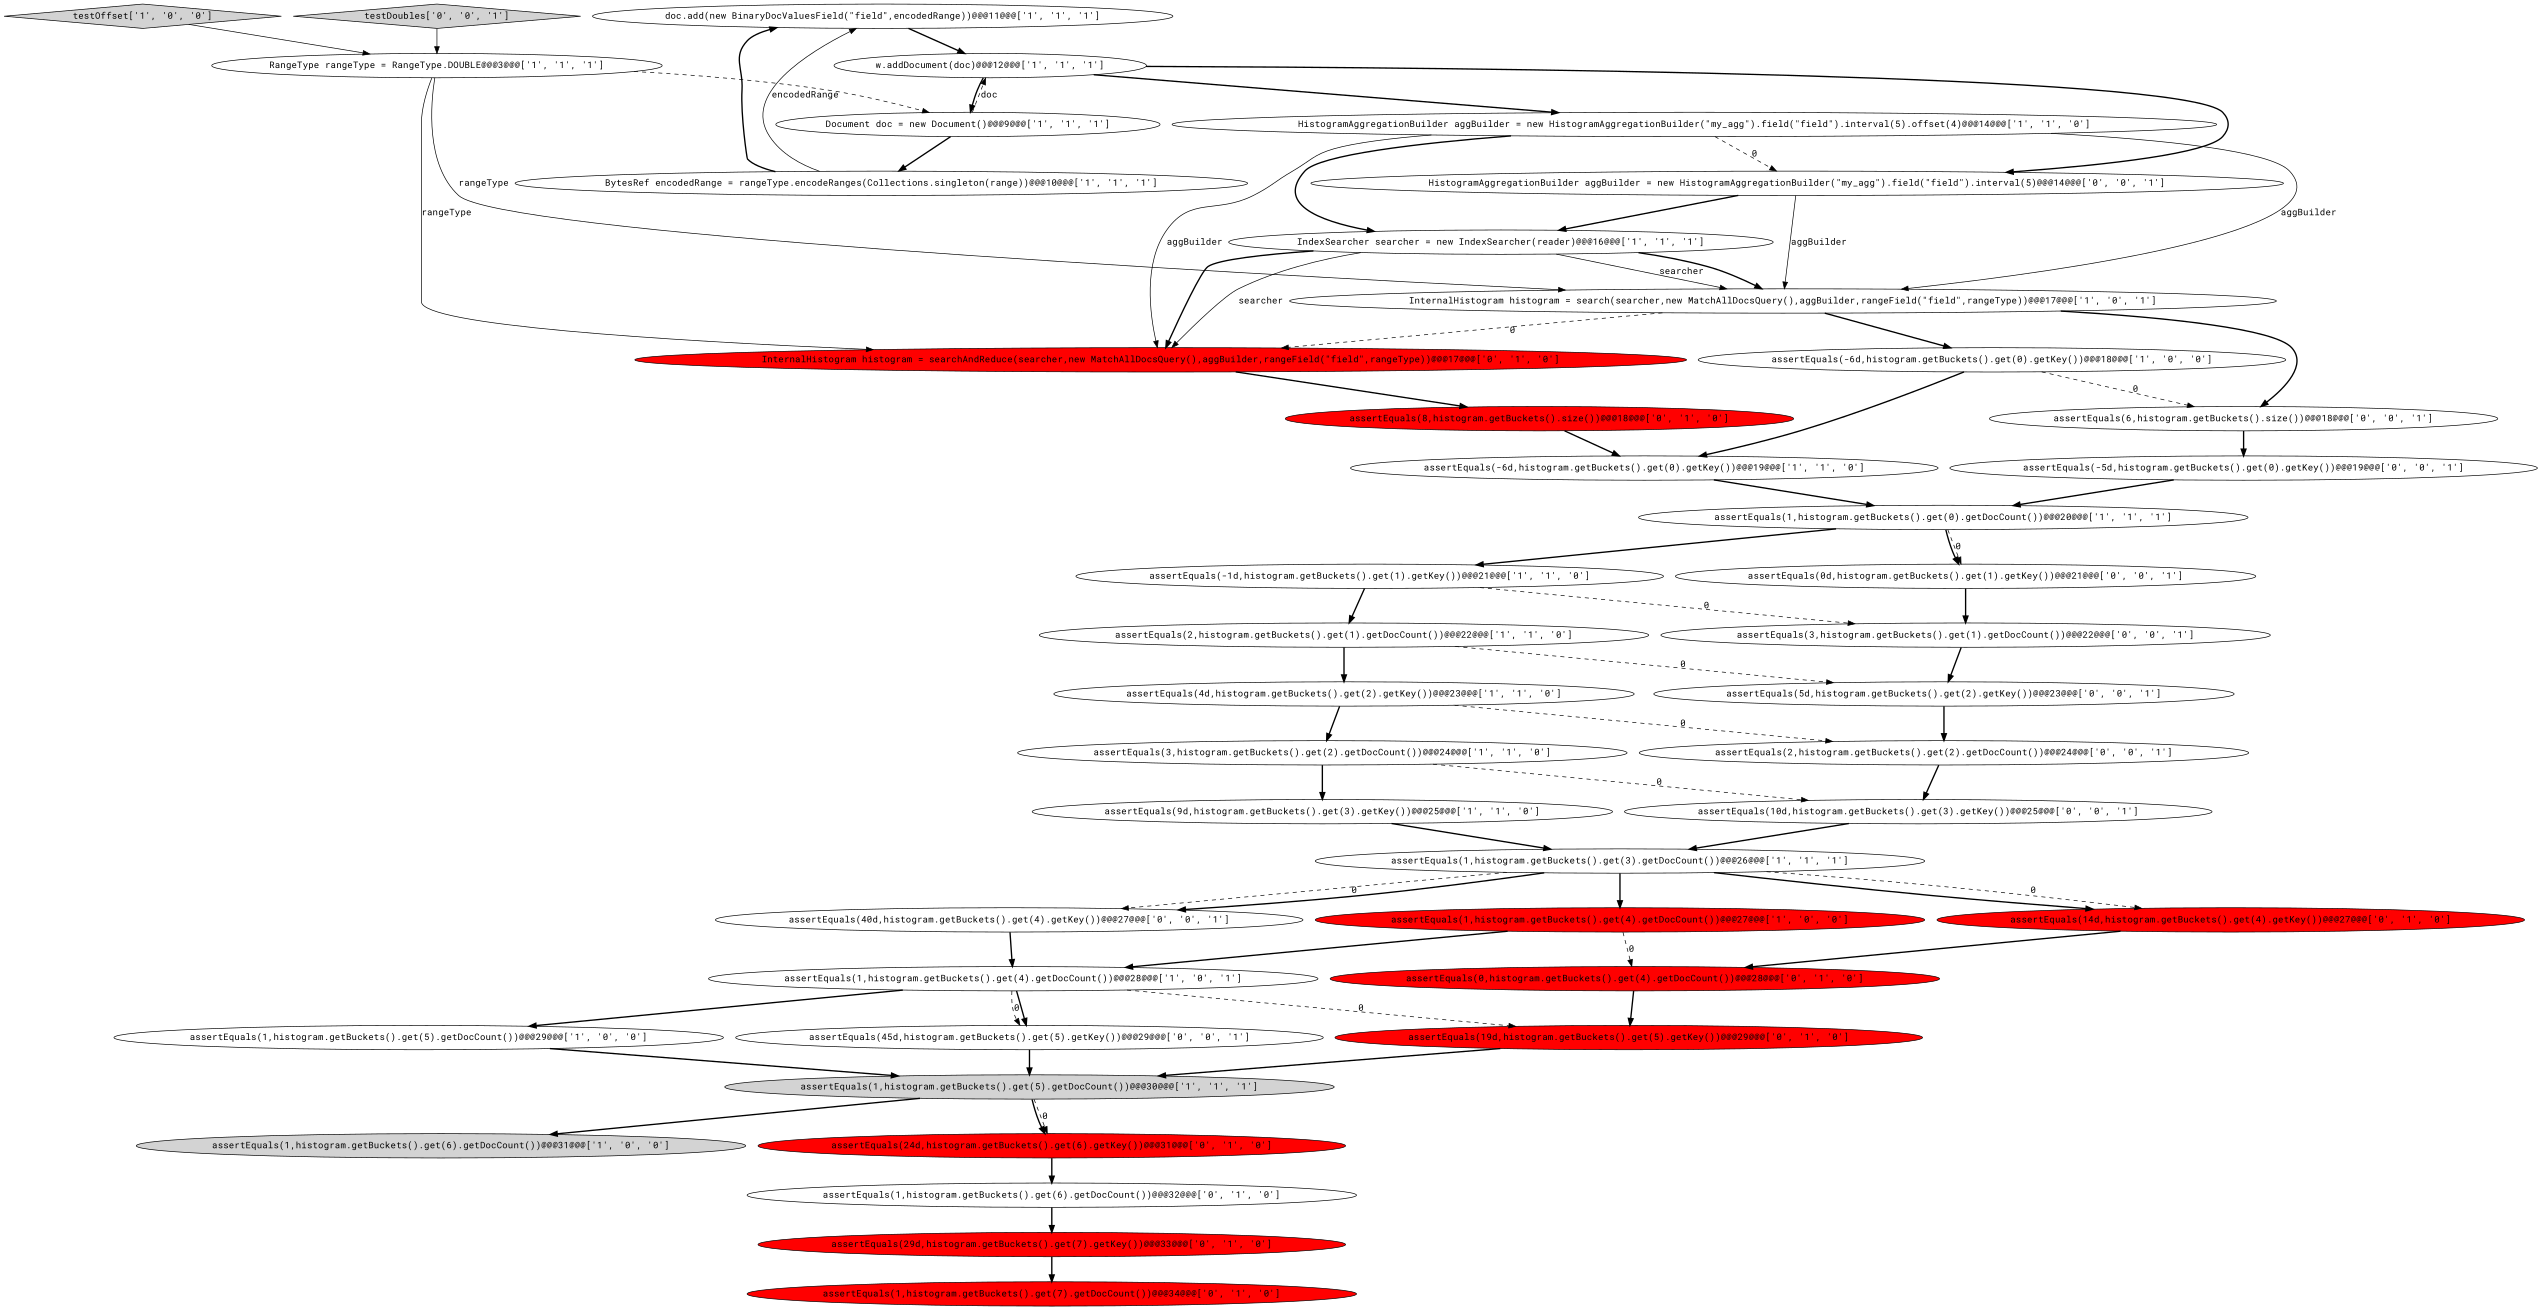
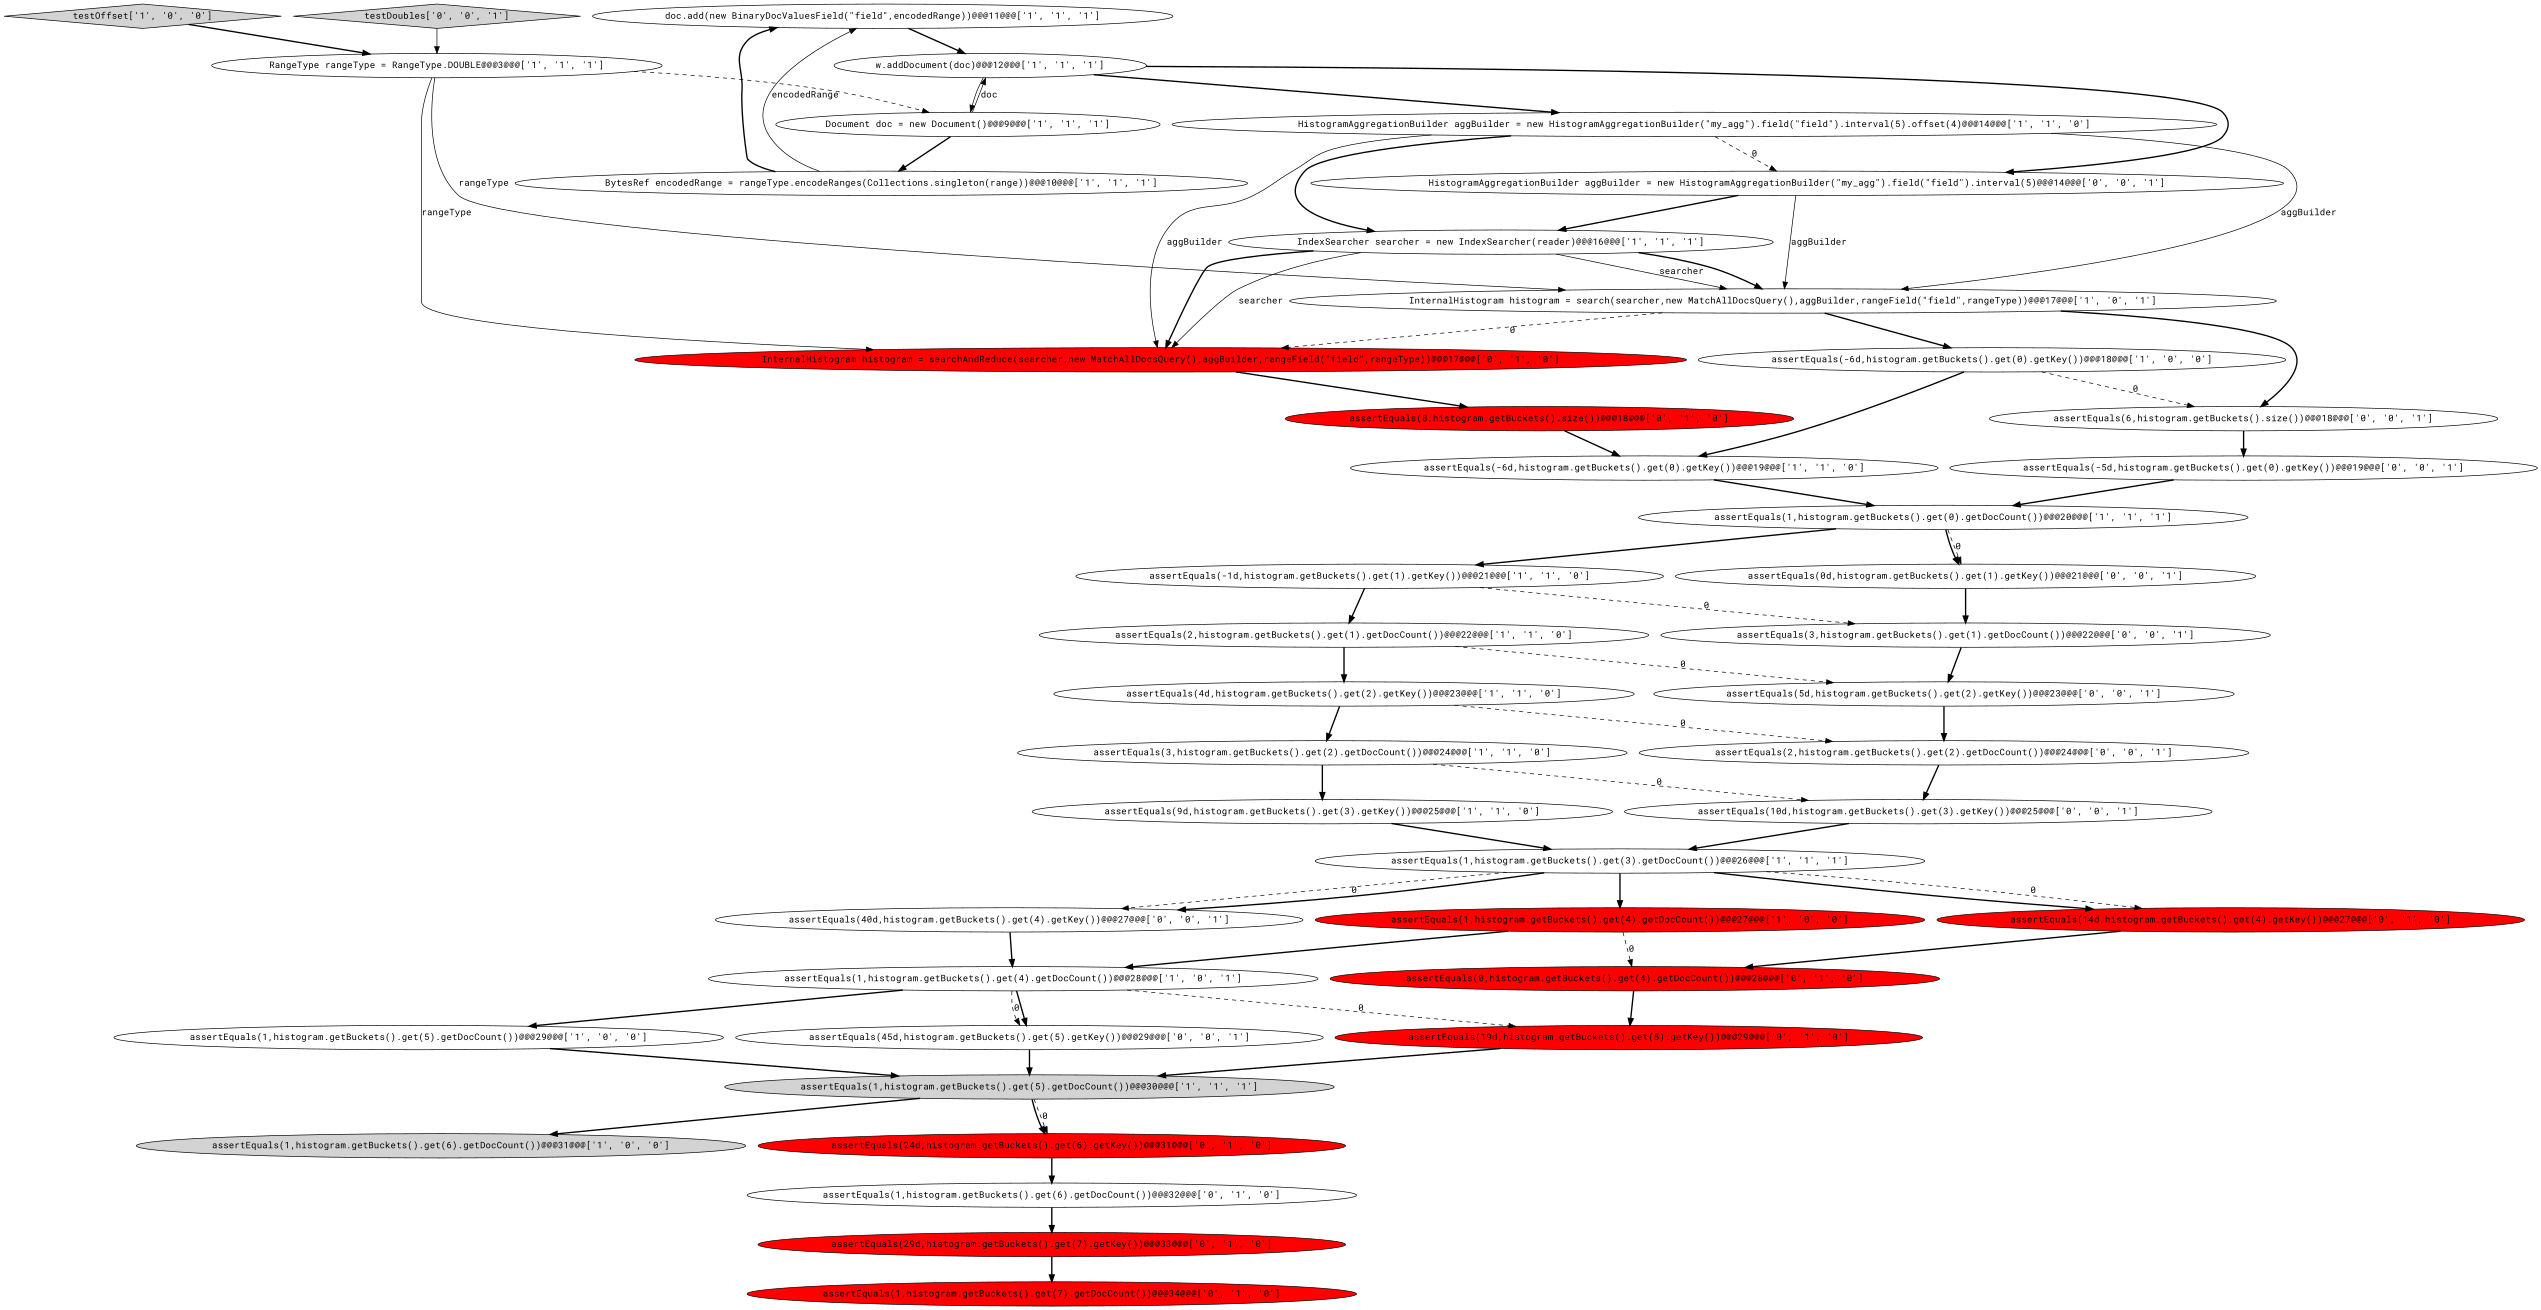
edge "testOffset['1', '0', '0']" -> "RangeType rangeType = RangeType.DOUBLE@@@3@@@['1', '1', '1']": style solid -> bold
edge "w.addDocument(doc)@@@12@@@['1', '1', '1']" -> "Document doc = new Document()@@@9@@@['1', '1', '1']": style bold -> solid
edge "Document doc = new Document()@@@9@@@['1', '1', '1']" -> "w.addDocument(doc)@@@12@@@['1', '1', '1']": style dashed -> solid
